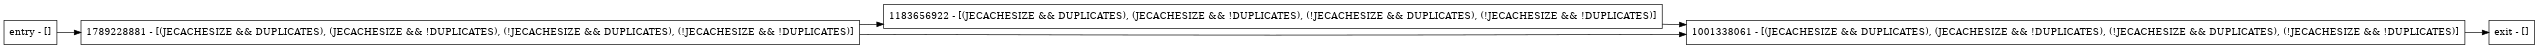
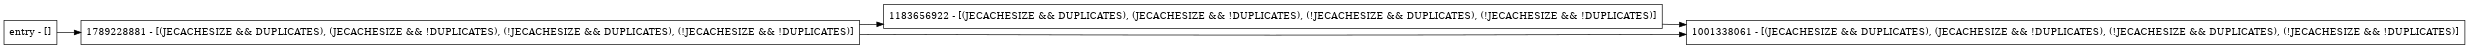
node "exit - []": removed
